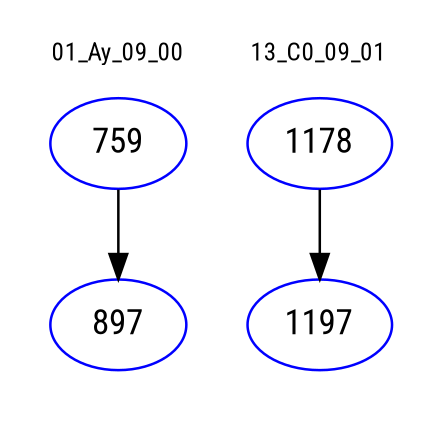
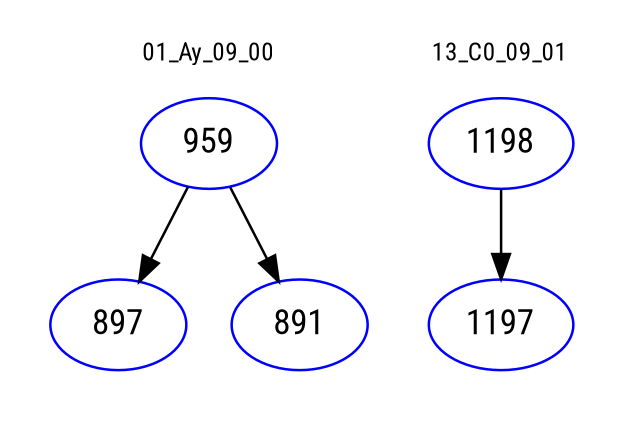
node "759": label "759" -> "959"
node "1178": label "1178" -> "1198"
node "891": added
